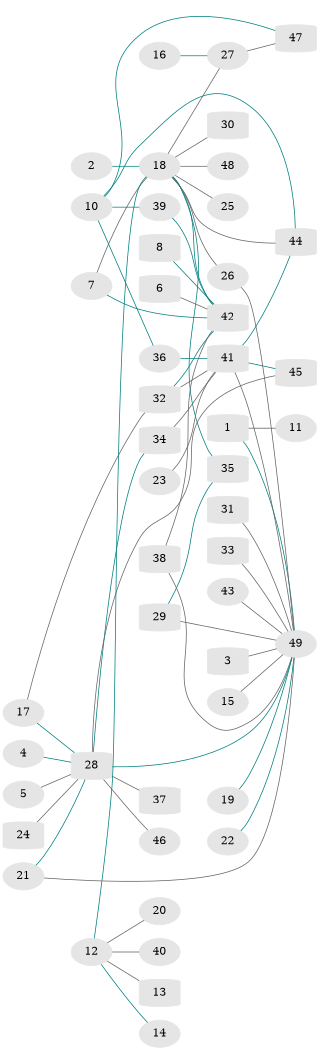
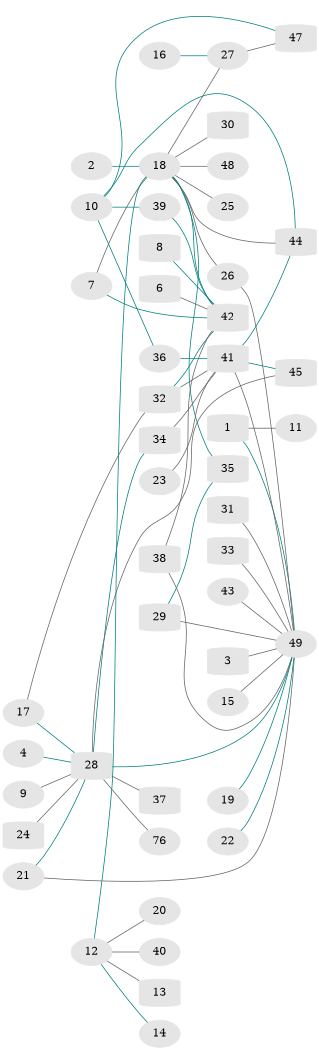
node "5": label "5" -> "9"
node "46": label "46" -> "76"
